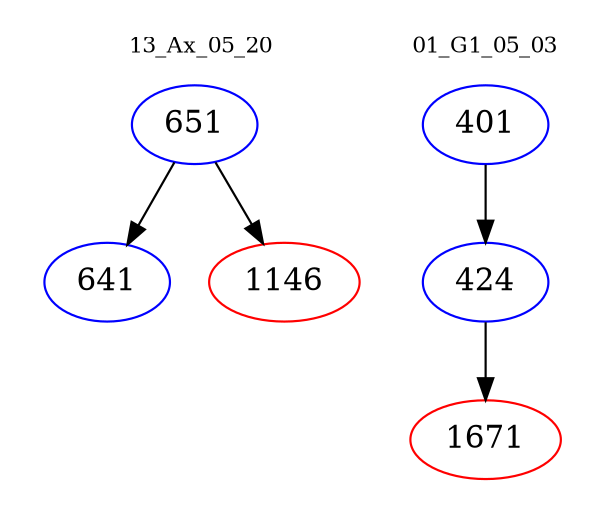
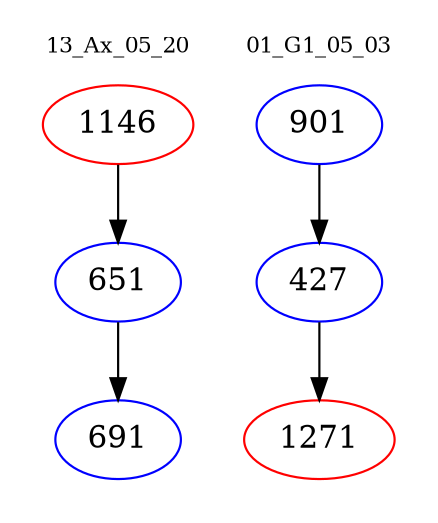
node "401": label "401" -> "901"
edge "651" -> "1146": reversed
node "641": label "641" -> "691"
node "424": label "424" -> "427"
node "1671": label "1671" -> "1271"
